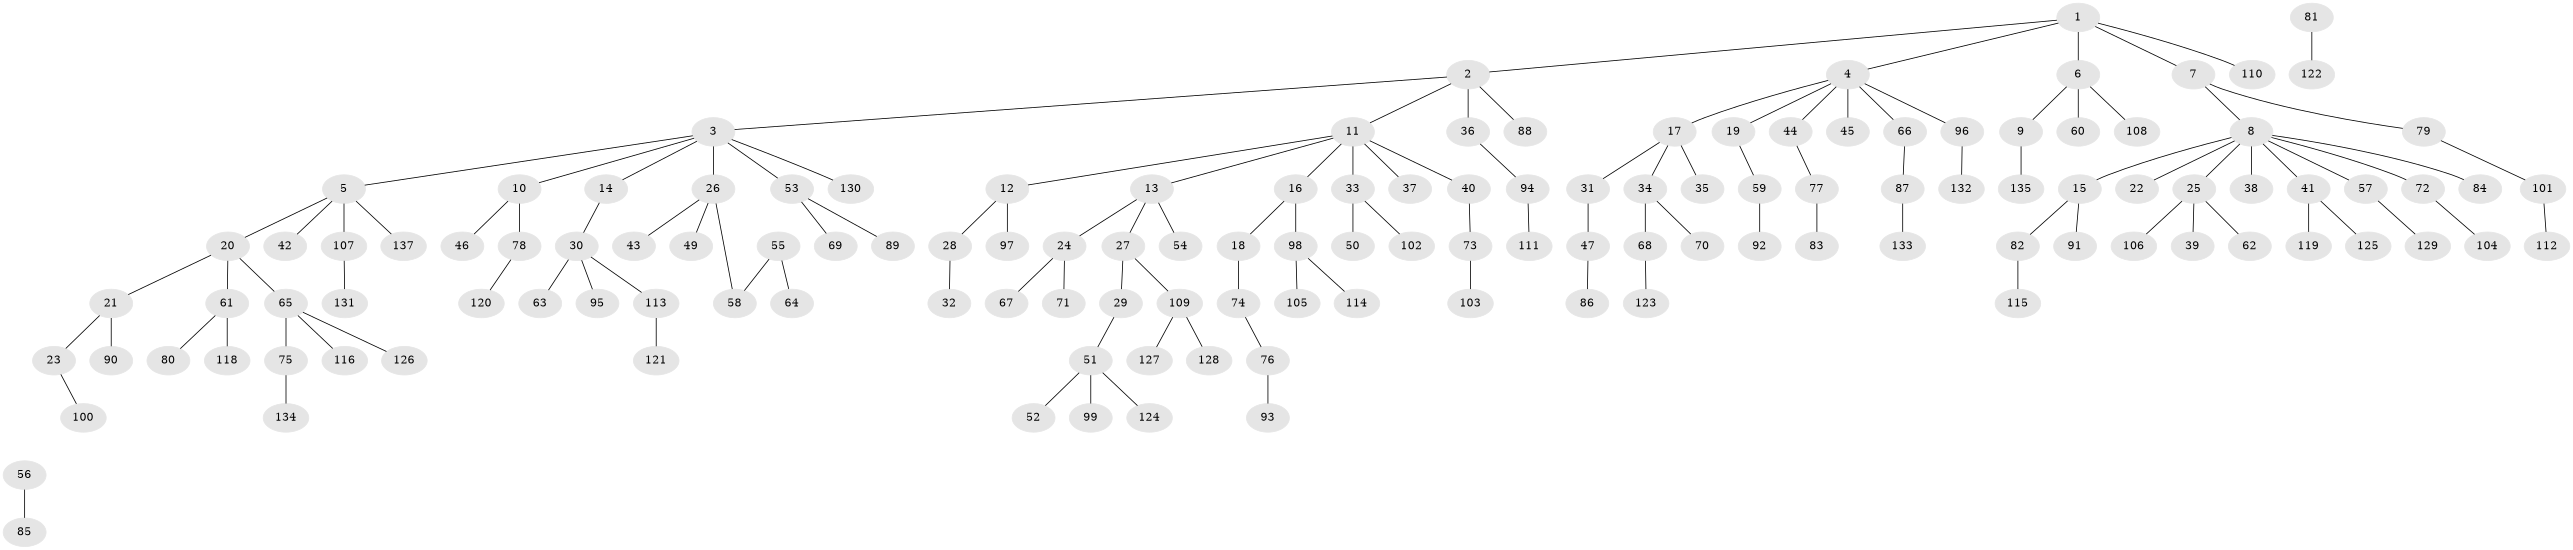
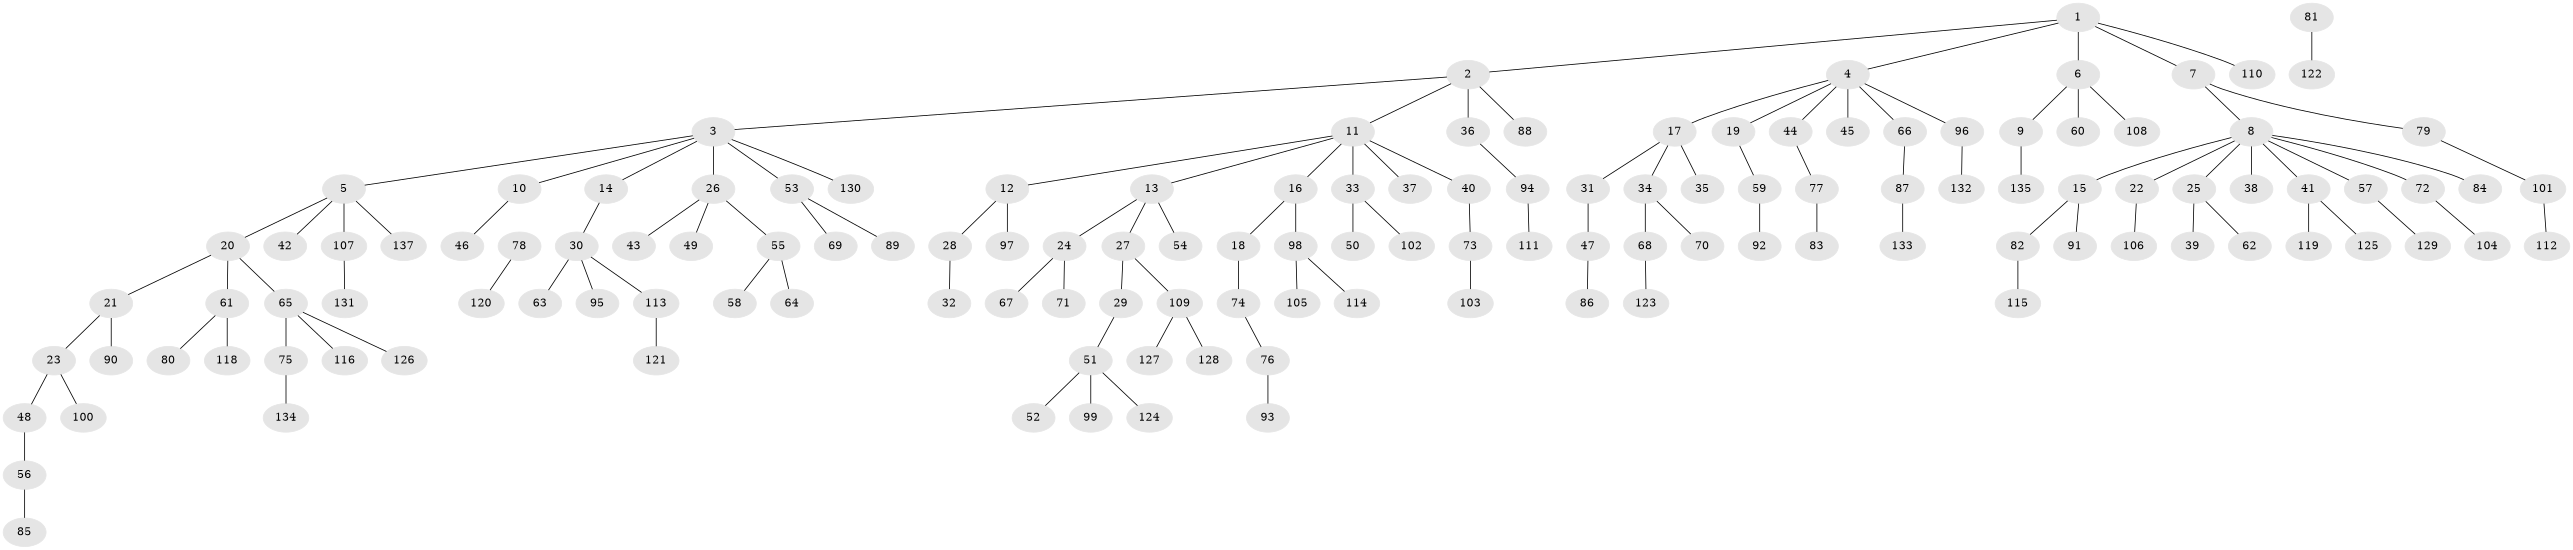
edge "10" -- "78": removed
edge "25" -- "106": now "22" -- "106"
edge "26" -- "58": now "26" -- "55"
node "48": added
